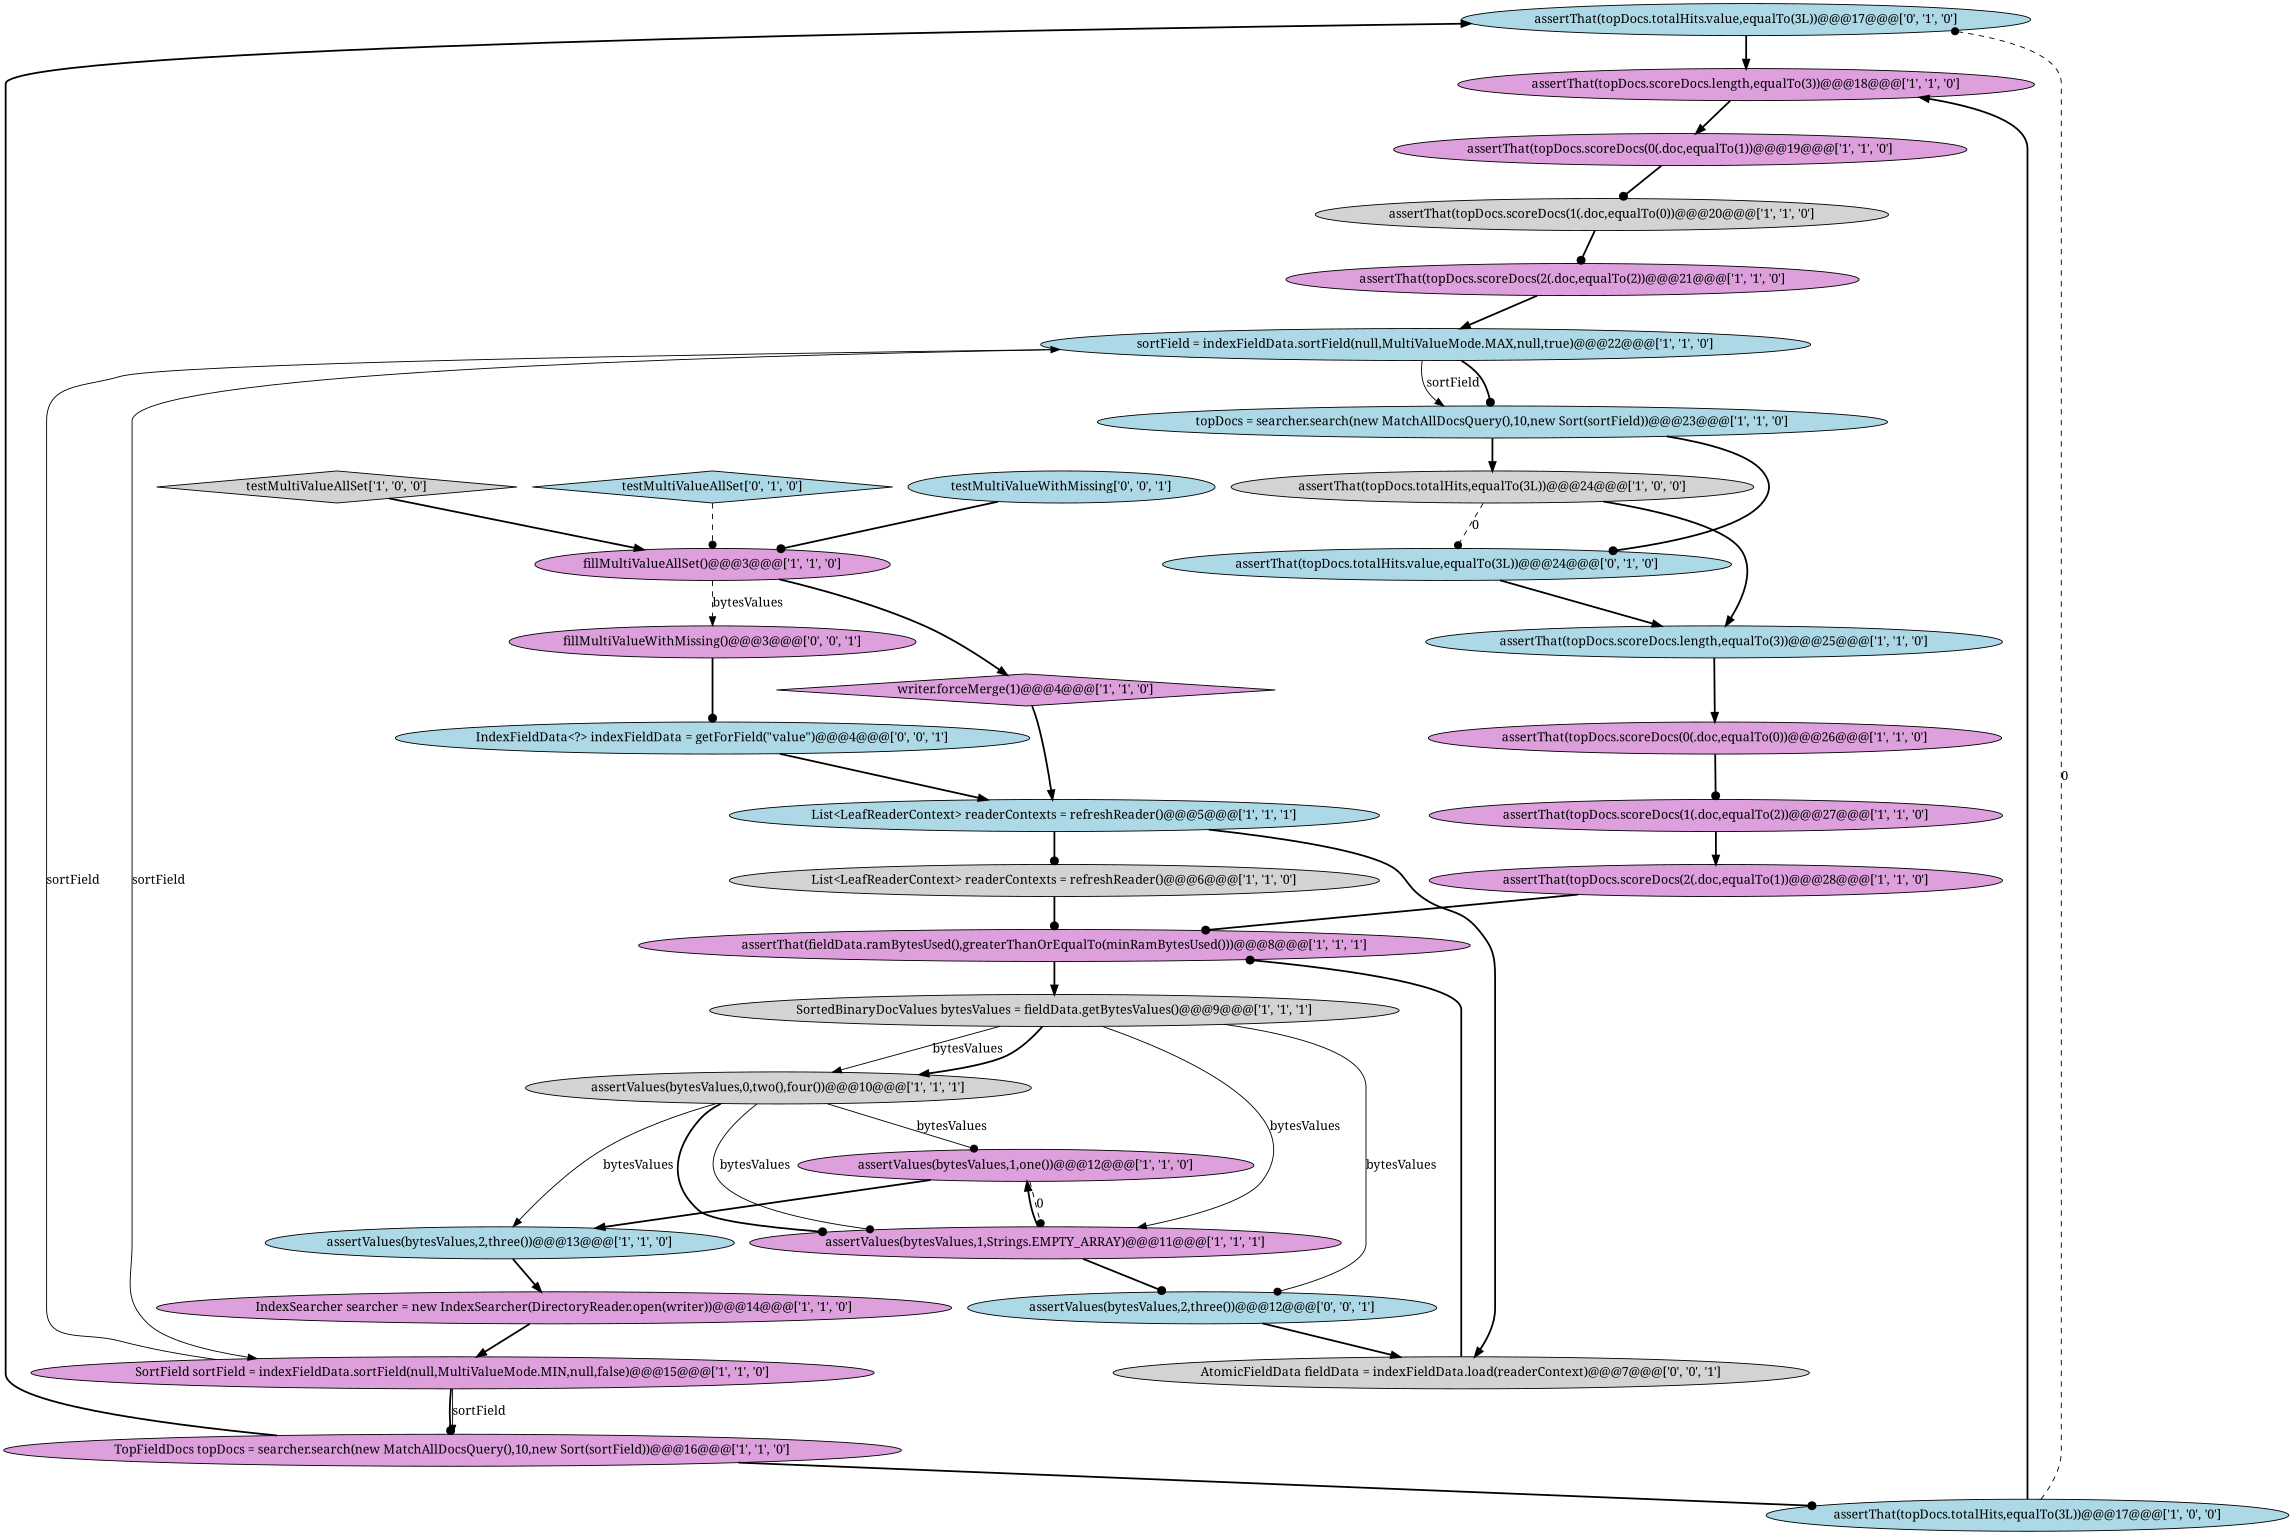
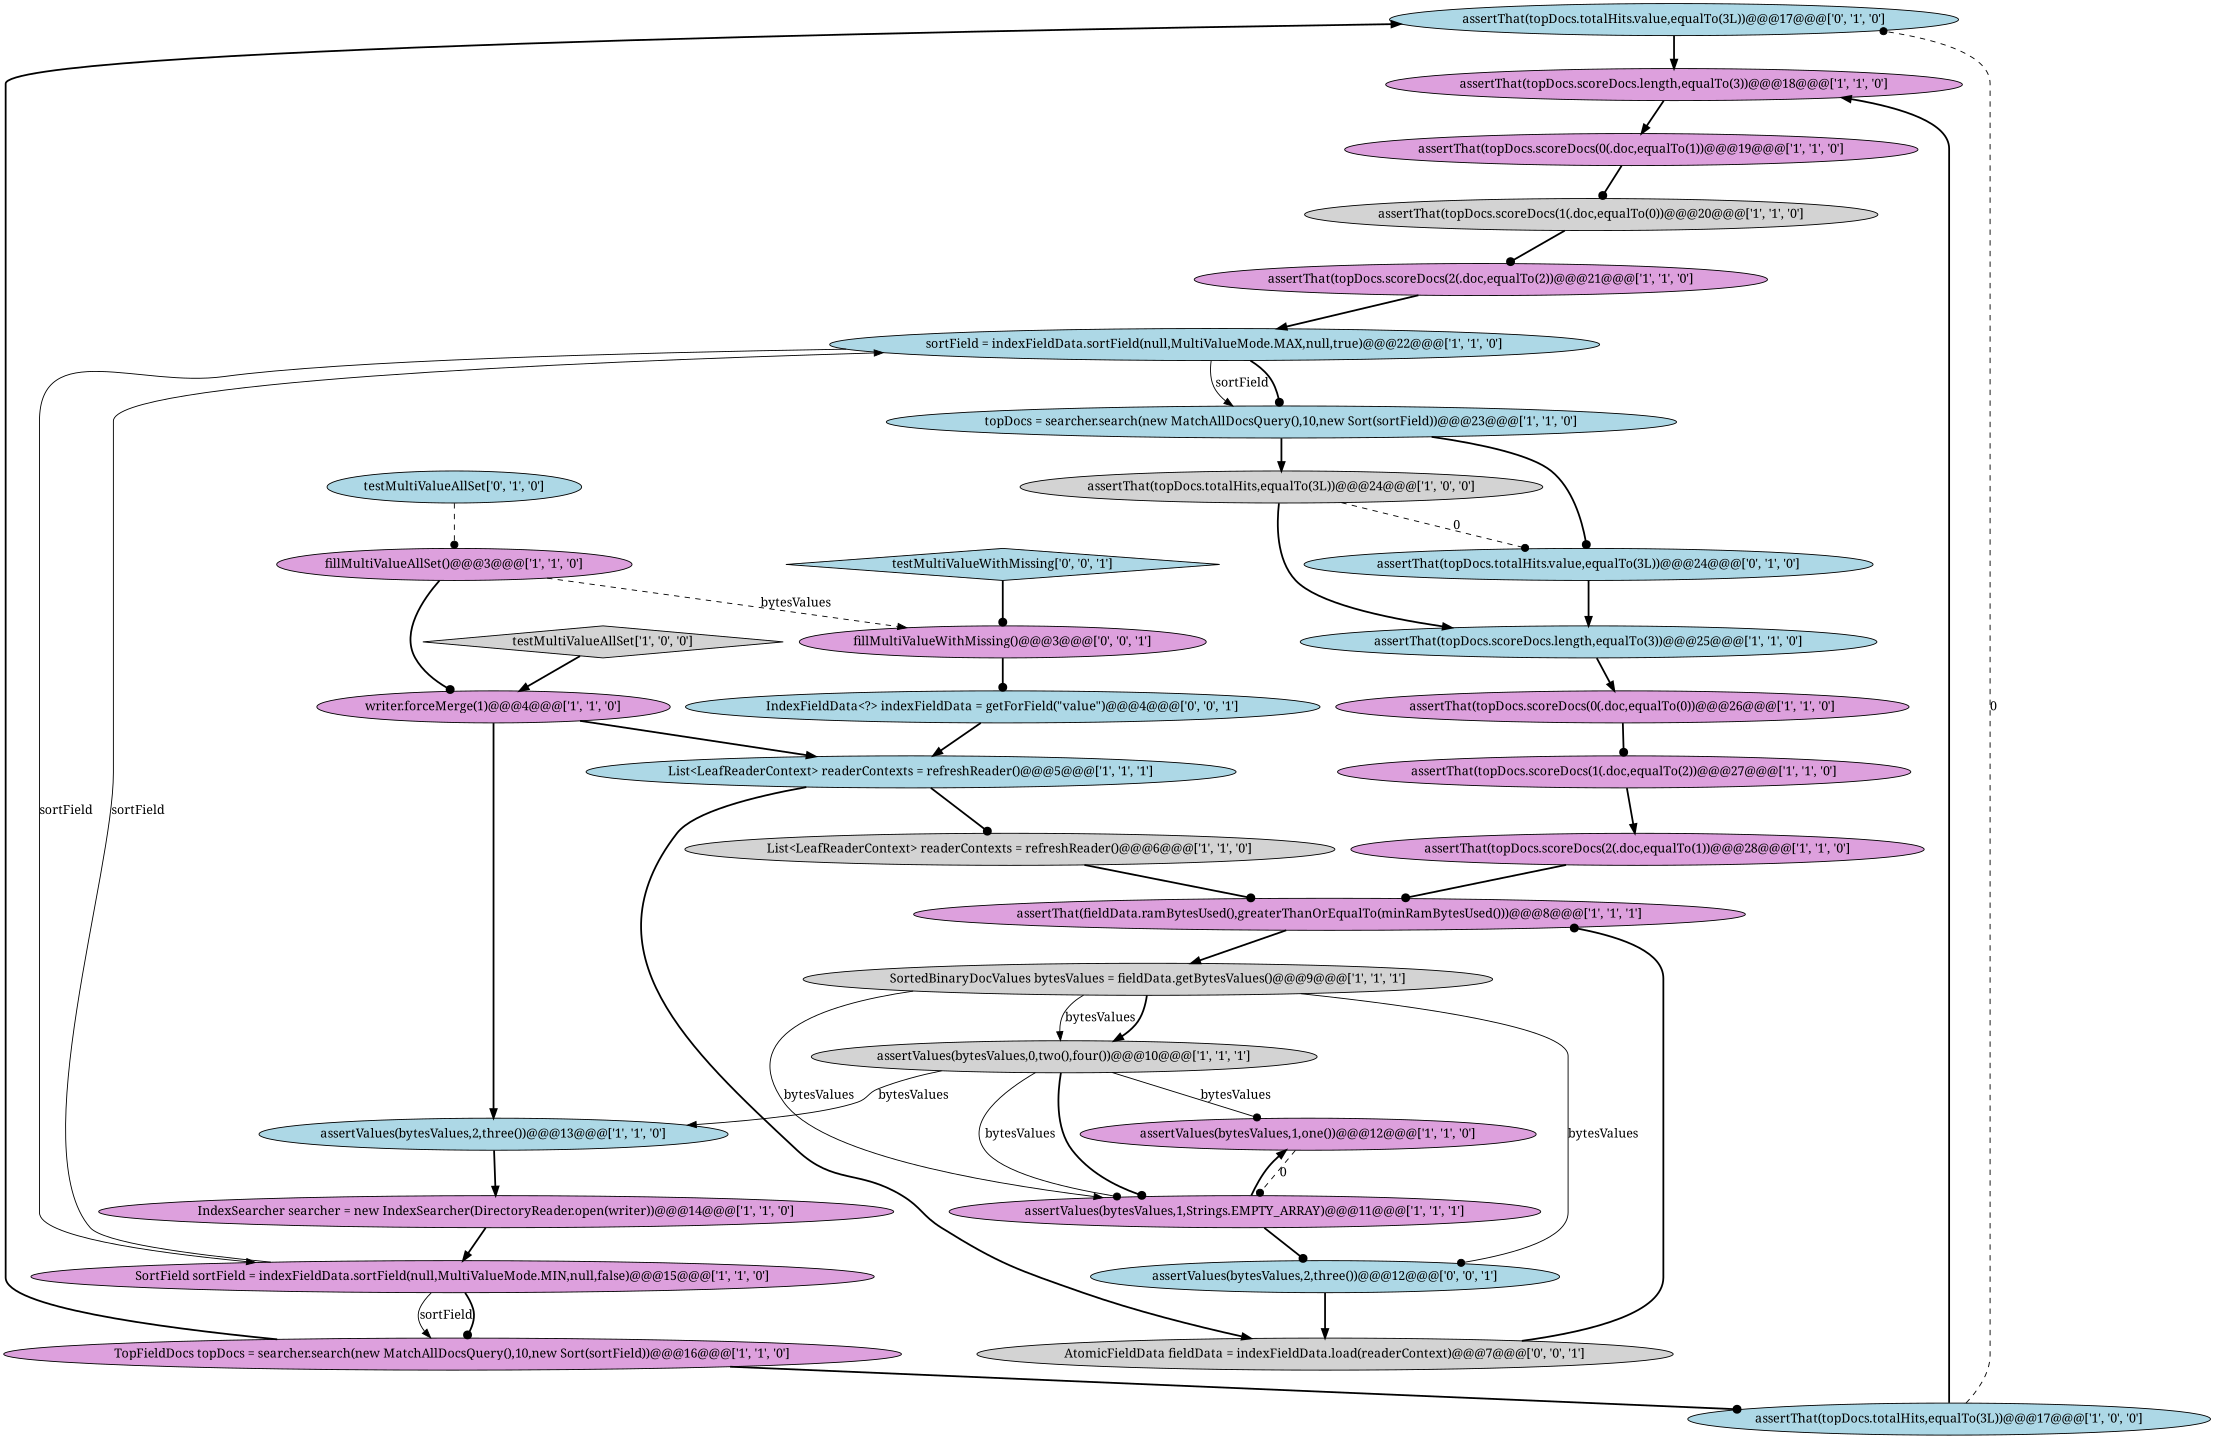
node "testMultiValueAllSet['0', '1', '0']": shape diamond -> ellipse
node "testMultiValueWithMissing['0', '0', '1']": shape ellipse -> diamond
edge "testMultiValueAllSet['1', '0', '0']" -> "fillMultiValueAllSet()@@@3@@@['1', '1', '0']": now "testMultiValueAllSet['1', '0', '0']" -> "writer.forceMerge(1)@@@4@@@['1', '1', '0']"
edge "testMultiValueWithMissing['0', '0', '1']" -> "fillMultiValueAllSet()@@@3@@@['1', '1', '0']": now "testMultiValueWithMissing['0', '0', '1']" -> "fillMultiValueWithMissing()@@@3@@@['0', '0', '1']"
edge "fillMultiValueAllSet()@@@3@@@['1', '1', '0']" -> "writer.forceMerge(1)@@@4@@@['1', '1', '0']": arrowhead normal -> dot
node "writer.forceMerge(1)@@@4@@@['1', '1', '0']": shape diamond -> ellipse
edge "assertValues(bytesValues,1,one())@@@12@@@['1', '1', '0']" -> "assertValues(bytesValues,2,three())@@@13@@@['1', '1', '0']": now "writer.forceMerge(1)@@@4@@@['1', '1', '0']" -> "assertValues(bytesValues,2,three())@@@13@@@['1', '1', '0']"
